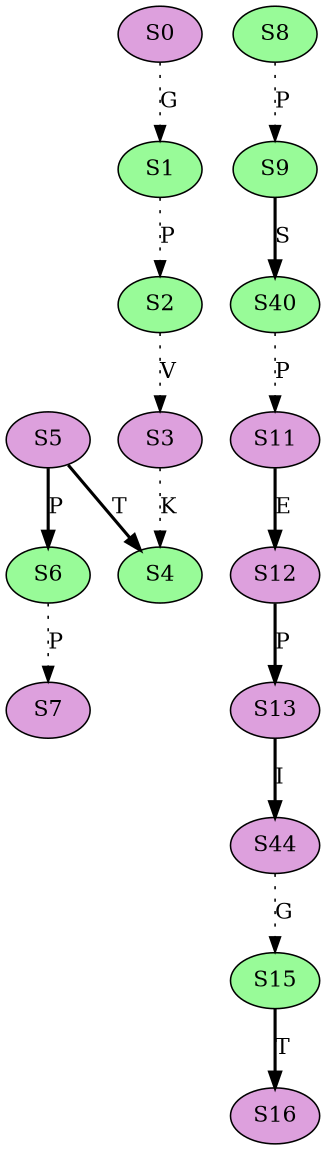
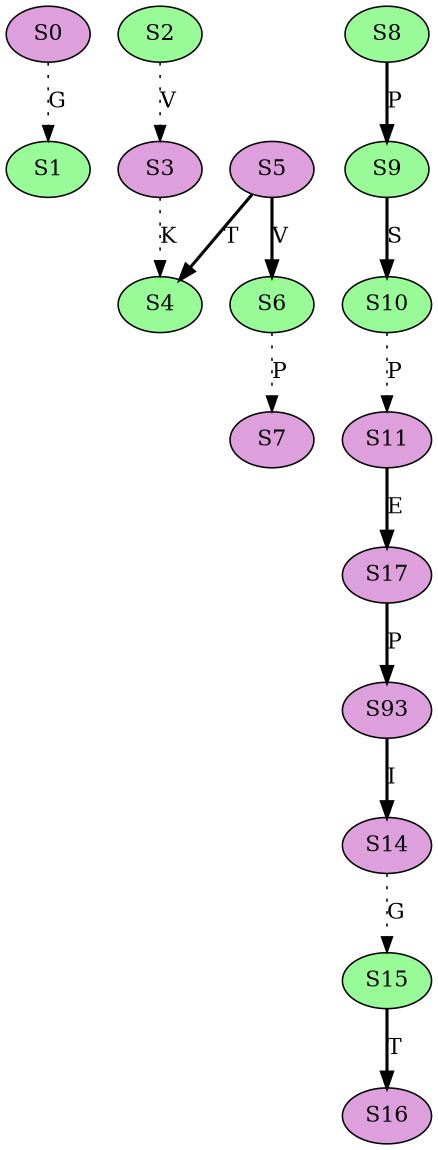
edge "S8" -> "S9": style dotted -> bold
edge "S1" -> "S2": removed, label "P"
node "S40": label "S40" -> "S10"
edge "S5" -> "S6": label "P" -> "V"
node "S12": label "S12" -> "S17"
node "S13": label "S13" -> "S93"
node "S44": label "S44" -> "S14"
